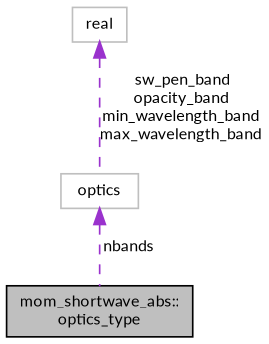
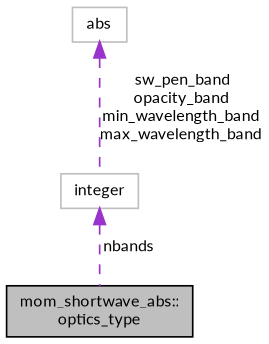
node "real": label "real" -> "abs"
node "optics": label "optics" -> "integer"
